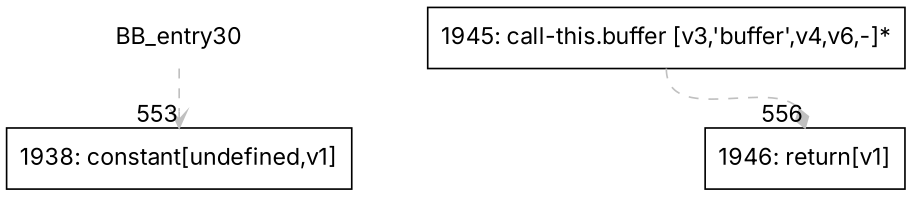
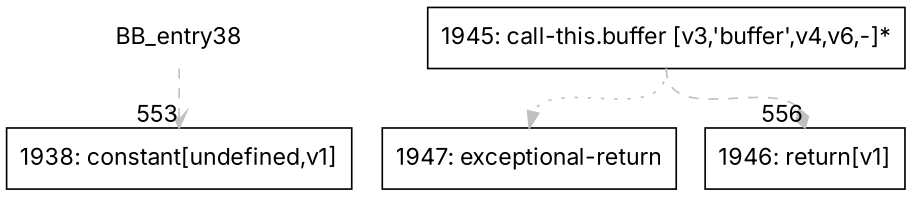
node "BB_entry30": label "BB_entry30" -> "BB_entry38"
node "1947: exceptional-return": added
